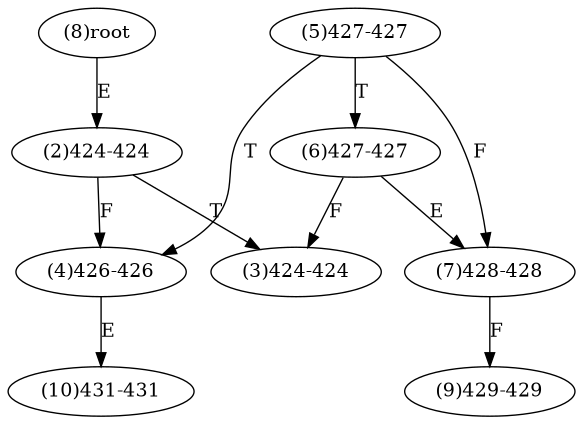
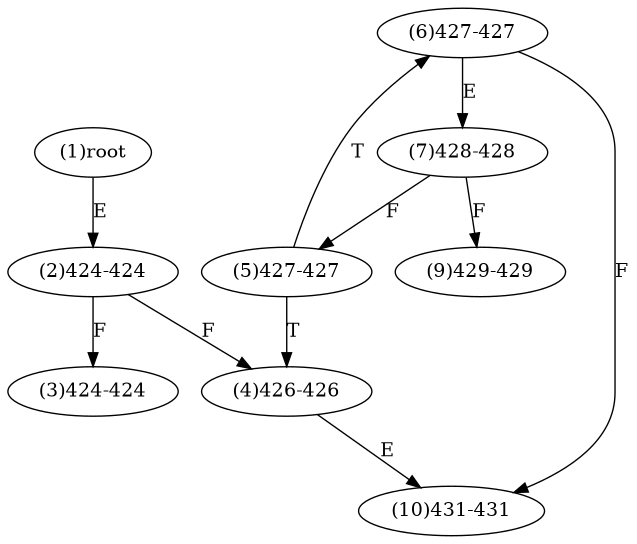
node "(8)root": label "(8)root" -> "(1)root"
edge "(5)427-427" -> "(7)428-428": reversed
edge "(6)427-427" -> "(3)424-424": now "(6)427-427" -> "(10)431-431"
edge "(2)424-424" -> "(3)424-424": label "T" -> "F"
